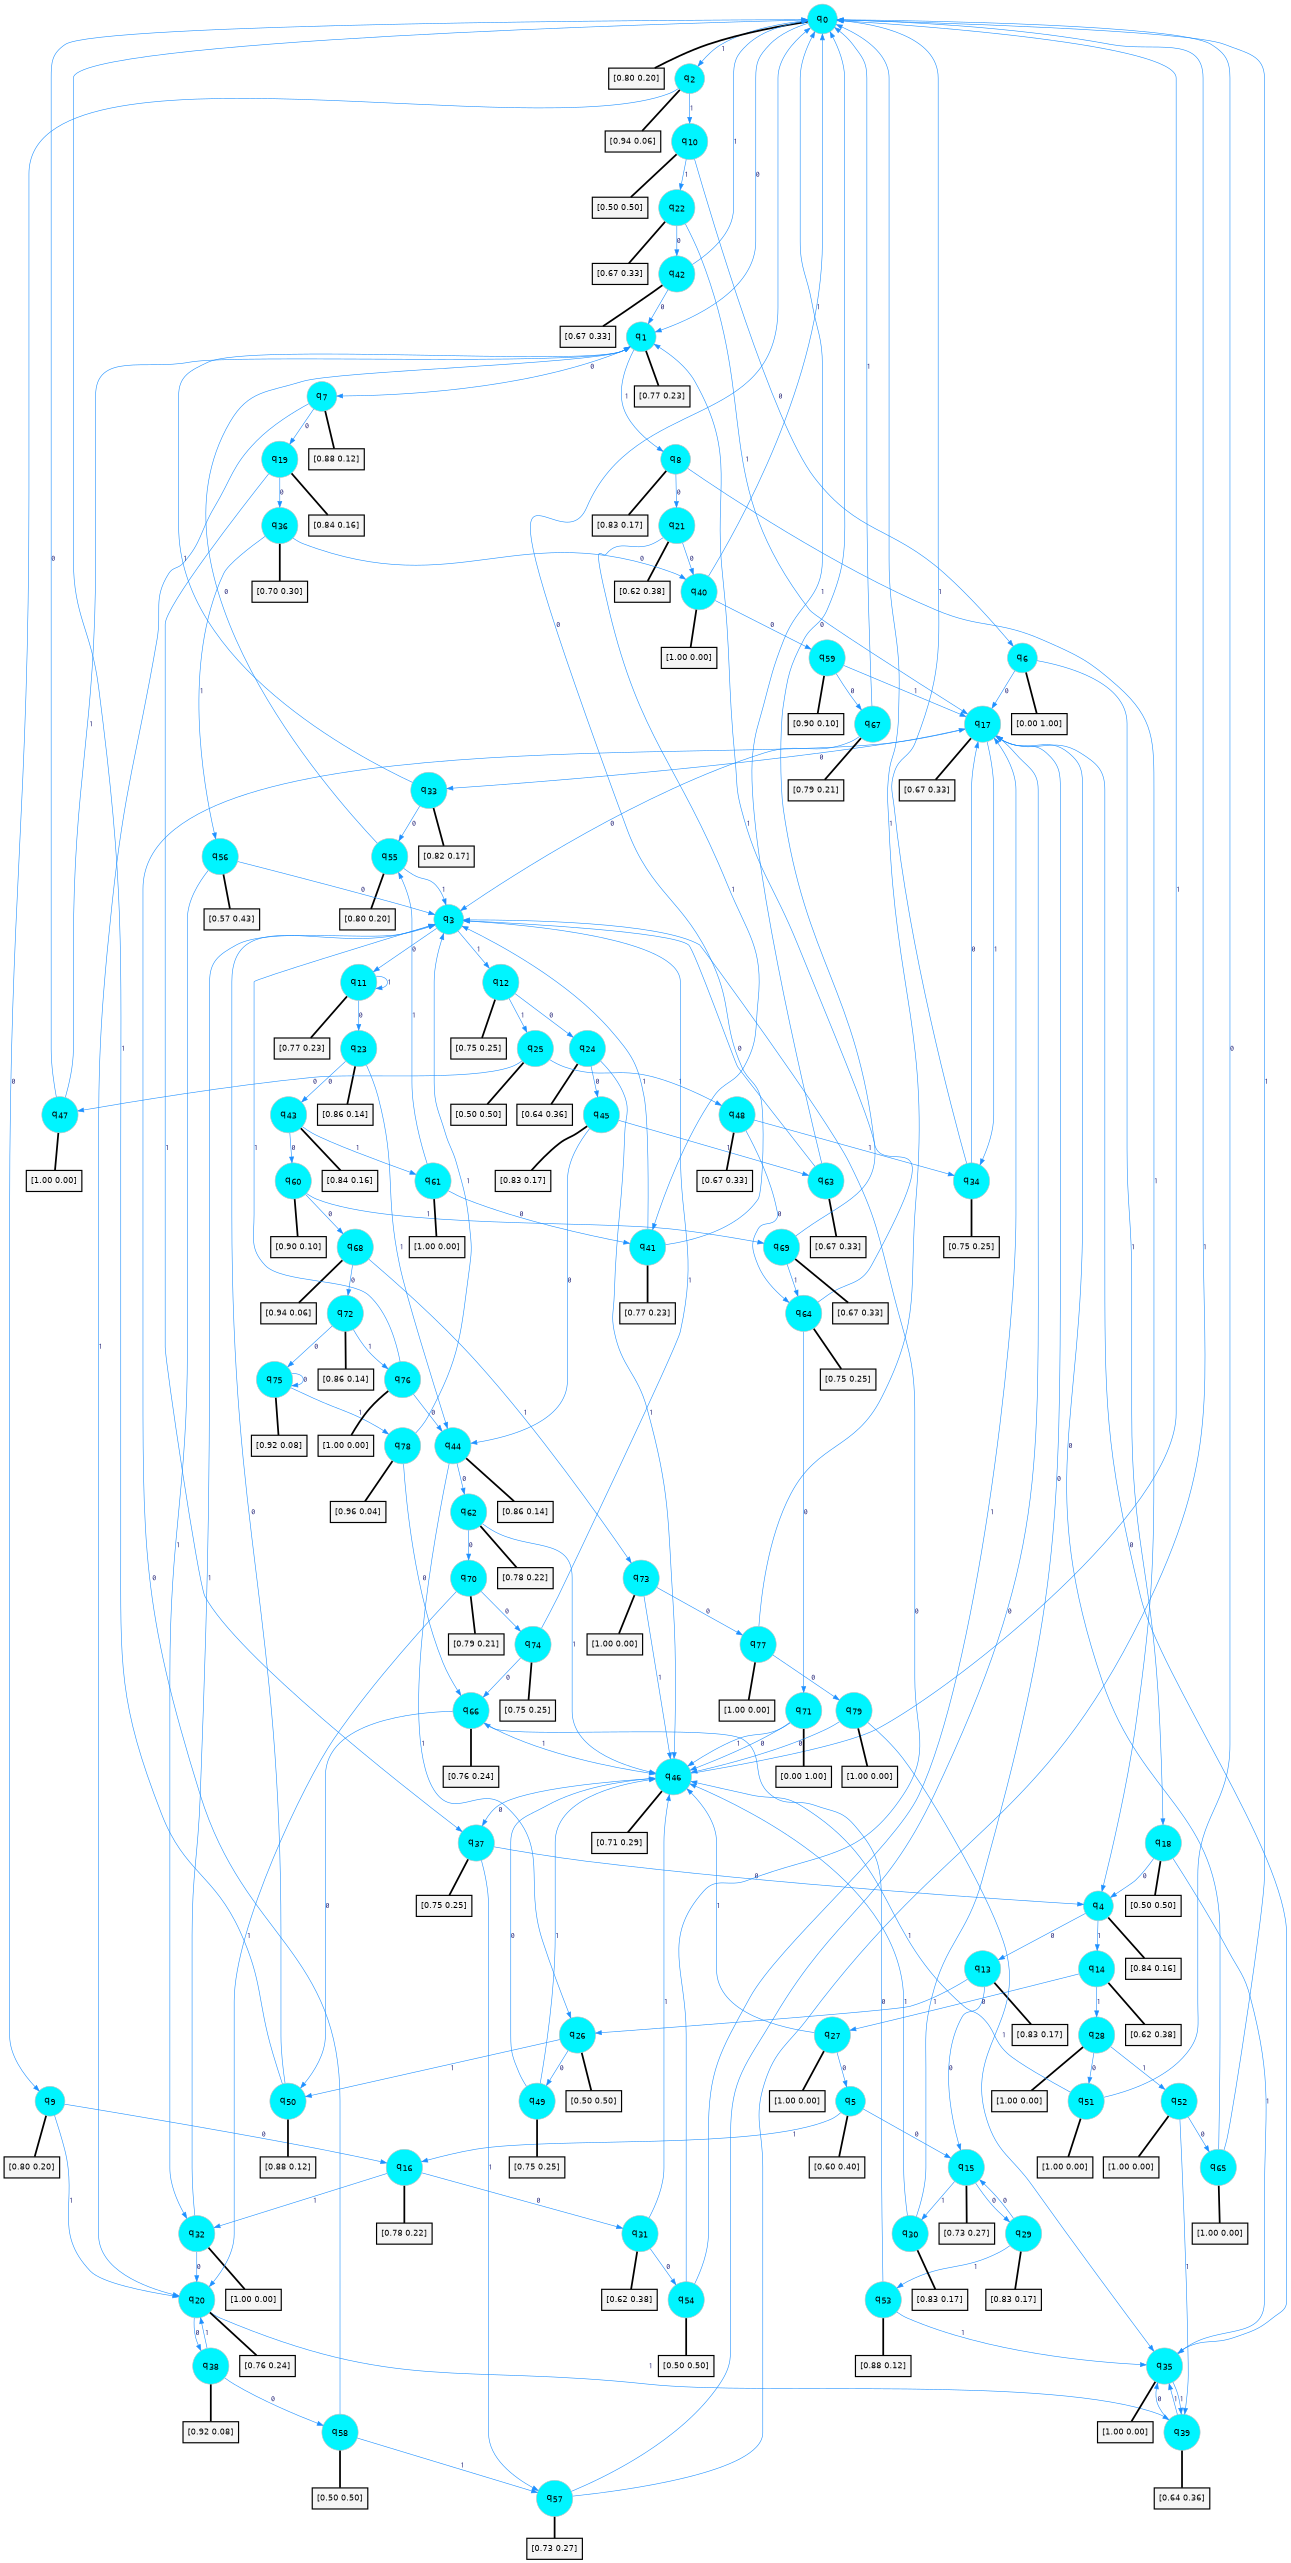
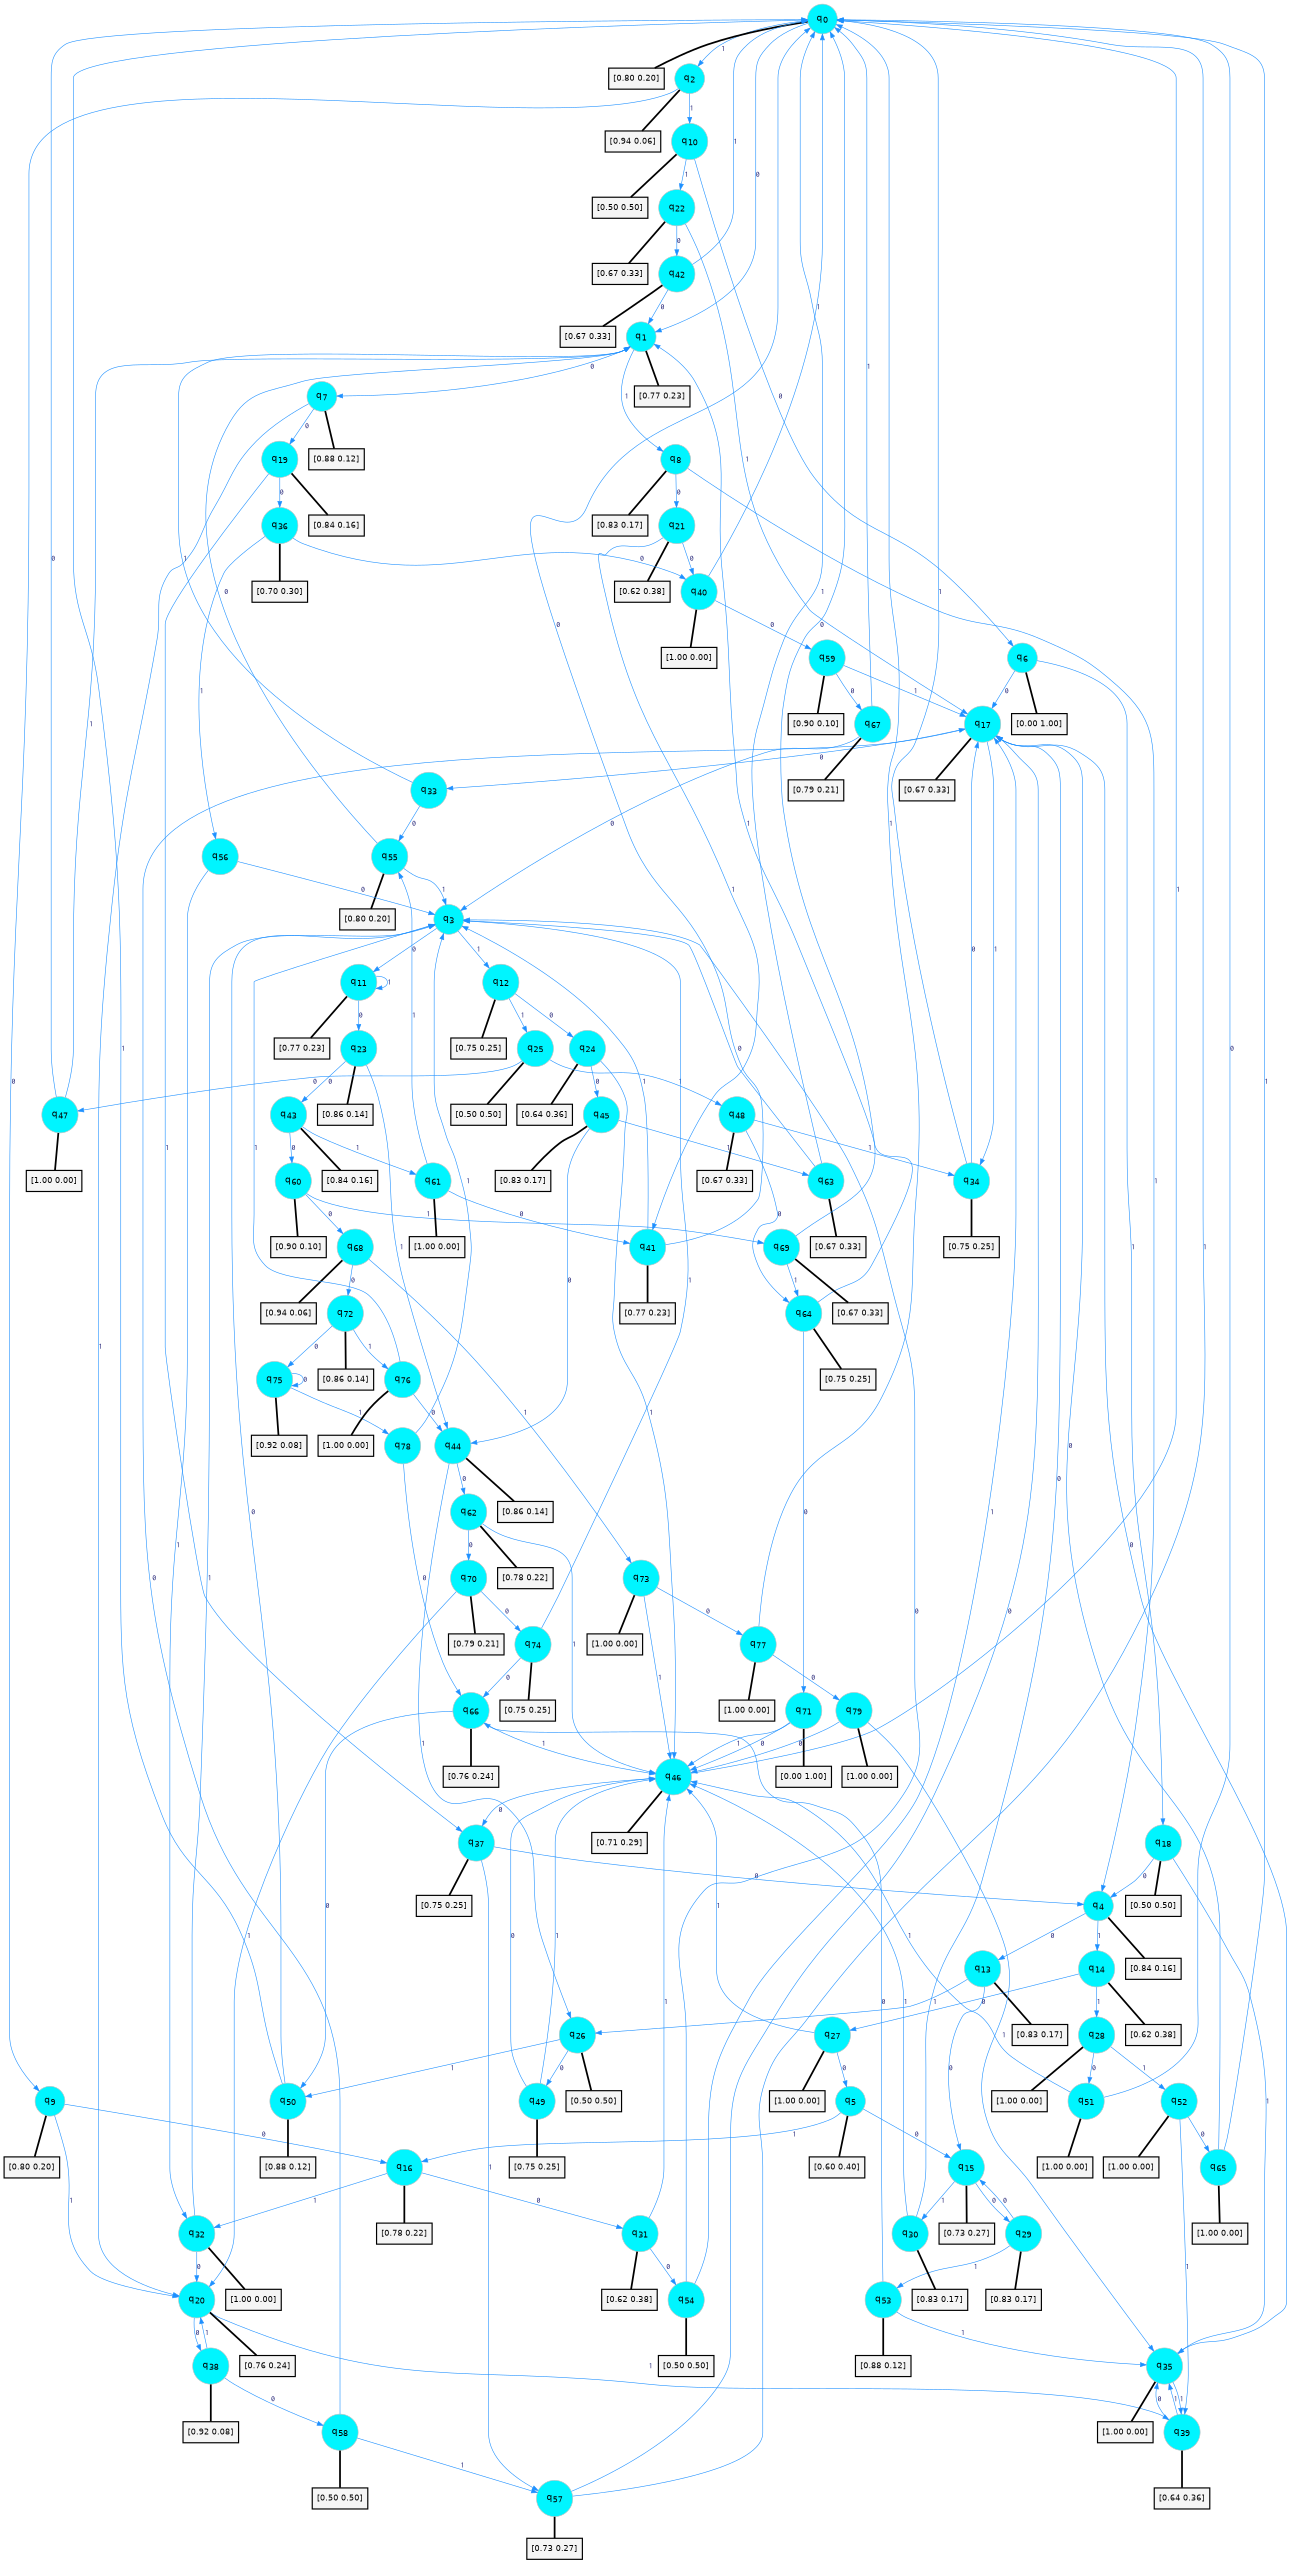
node "[0.82 0.17]": removed
node "[0.57 0.43]": removed
node "[0.96 0.04]": removed
